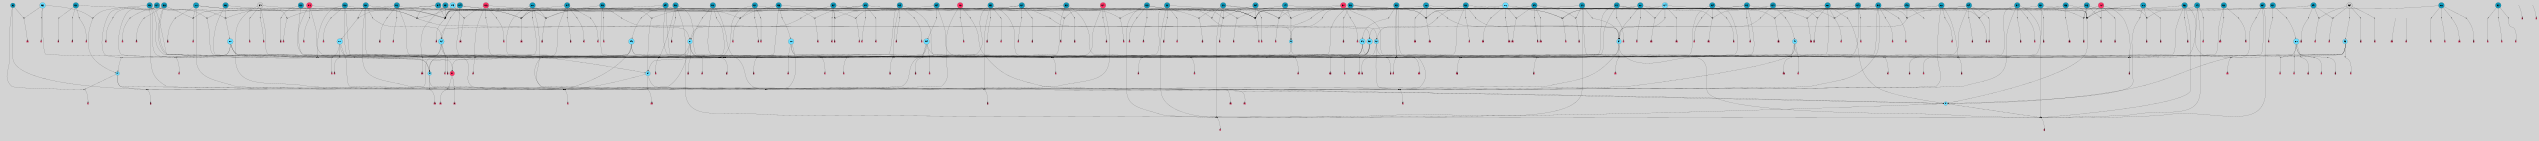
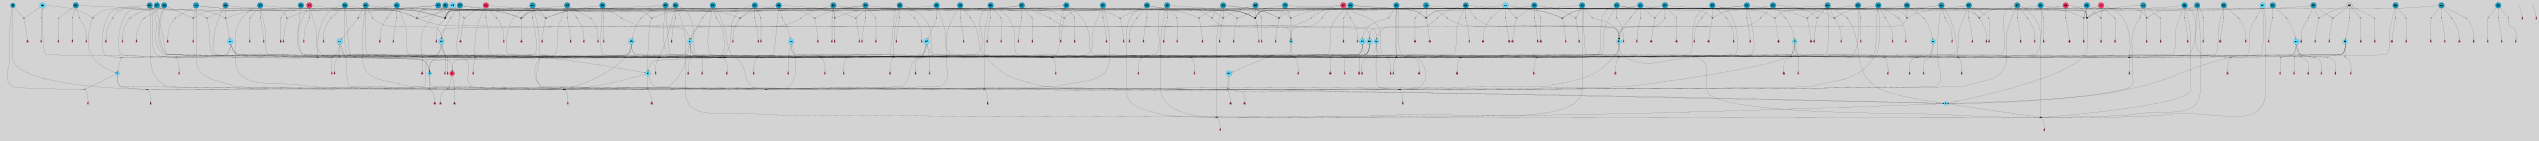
node "T340": fillcolor #cccccc -> #1199bb
node "T283": fillcolor #ff3366 -> #1199bb
node "T347": fillcolor #ff3366 -> #1199bb
node "T344": fillcolor #66ddff -> #1199bb
node "T353": fillcolor #1199bb -> #ff3366
node "T284": fillcolor #1199bb -> #66ddff
node "T338": added
node "T20": added
node "T321": added
